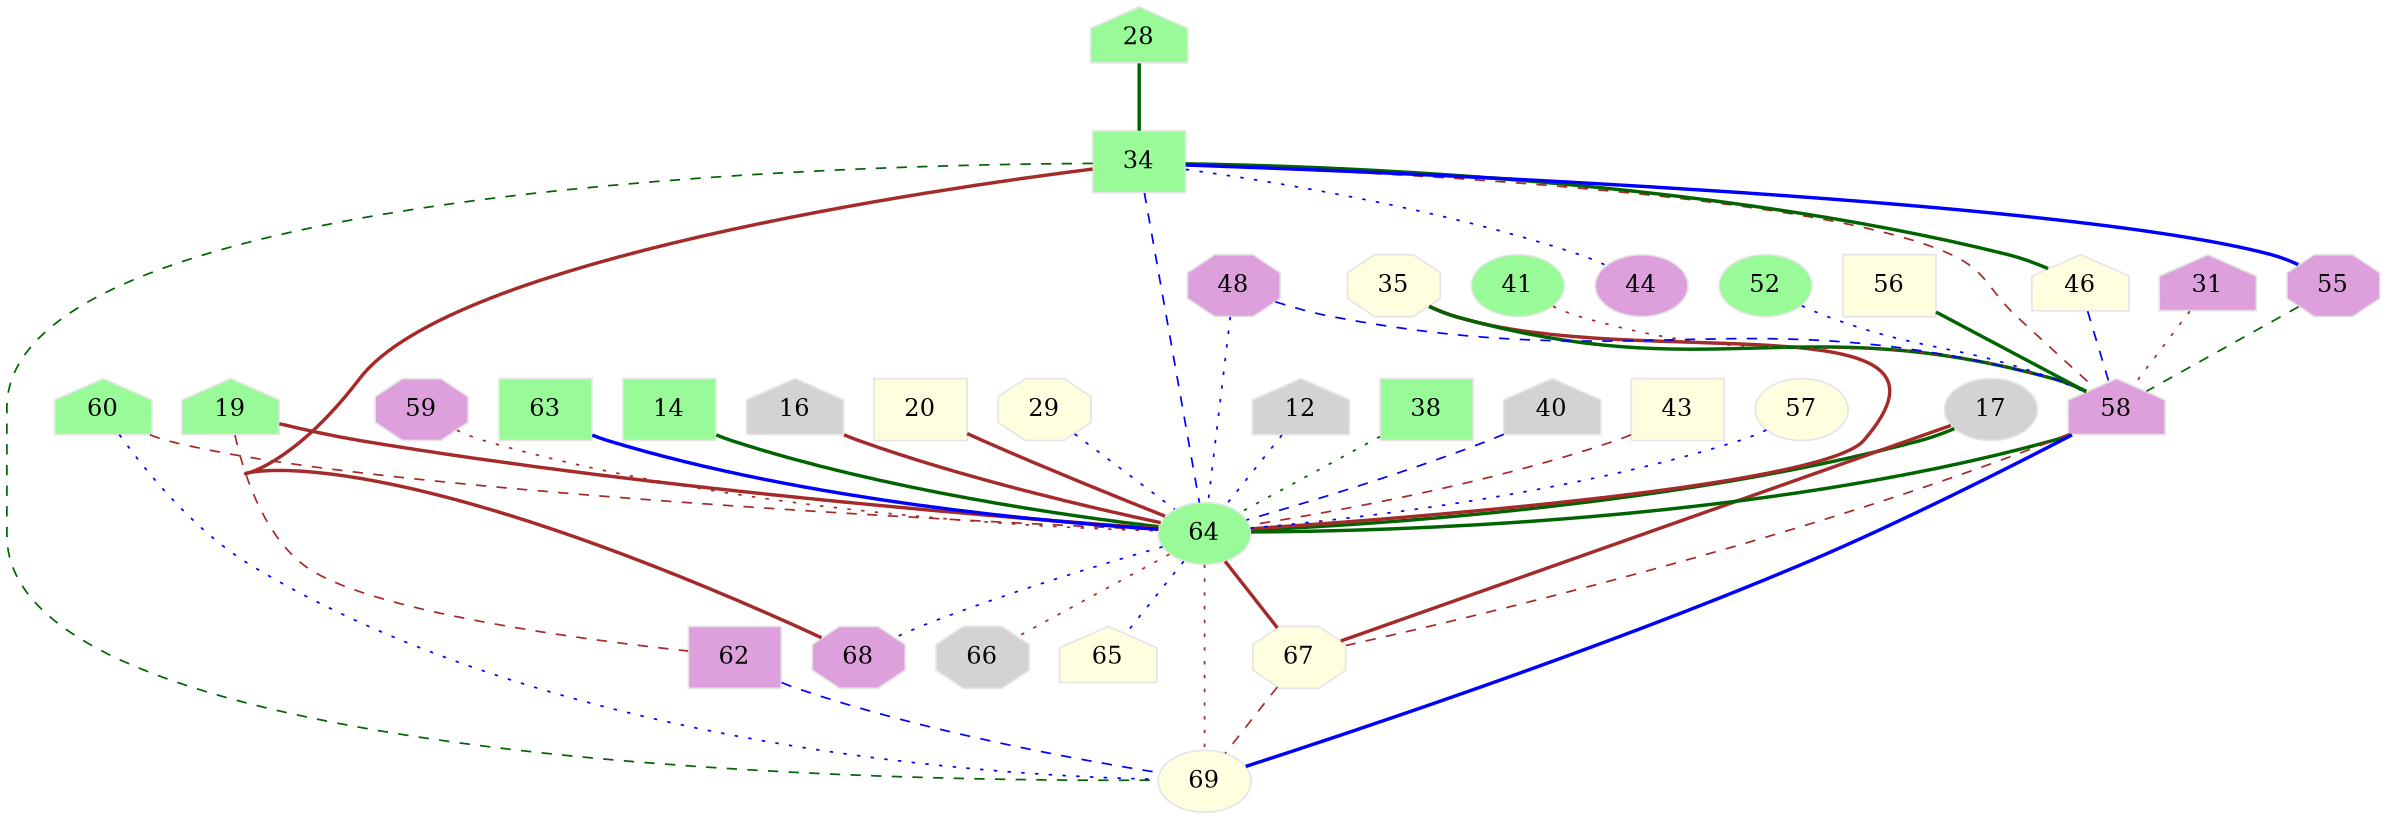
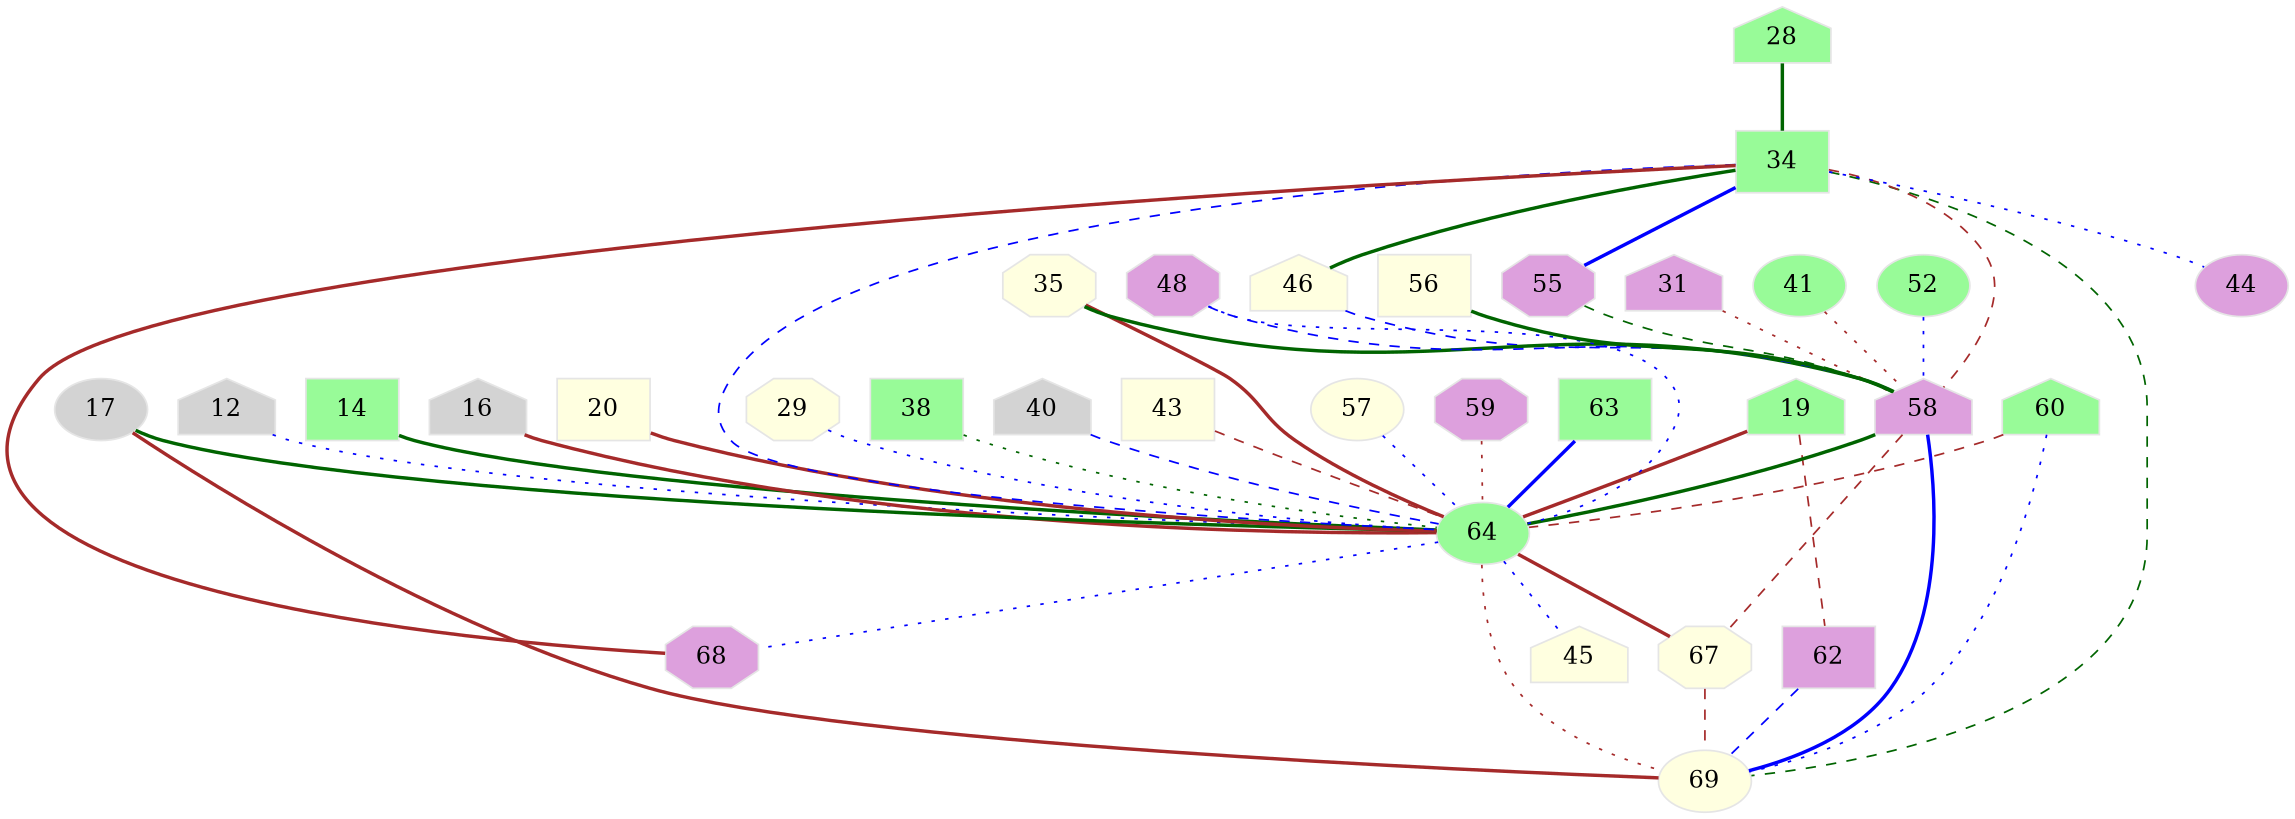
edge "17" -- "67": now "17" -- "69"
node "66": removed
node "65": label "65" -> "45"
